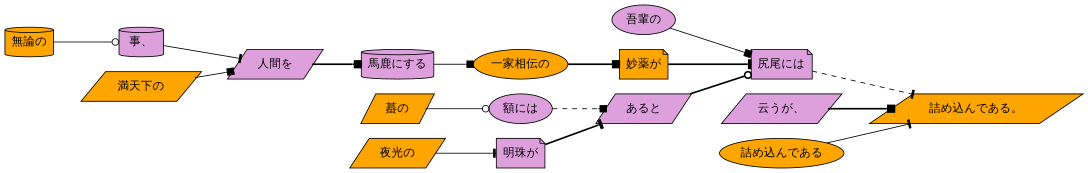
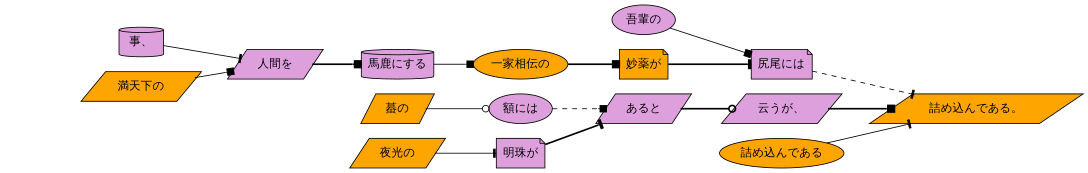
node "無論の": removed
edge "あると" -> "尻尾には": now "あると" -> "云うが、"
